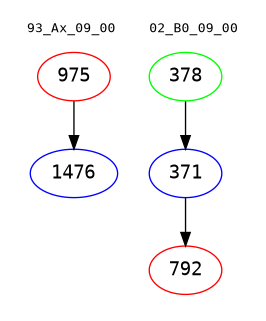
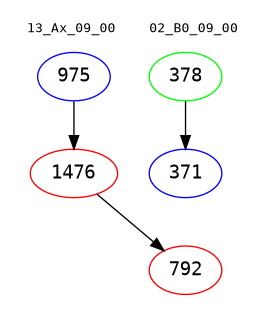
cluster "93_Ax_09_00": label "93_Ax_09_00" -> "13_Ax_09_00"
node "975": color red -> blue
node "1476": color blue -> red
edge "371" -> "792": now "1476" -> "792"
